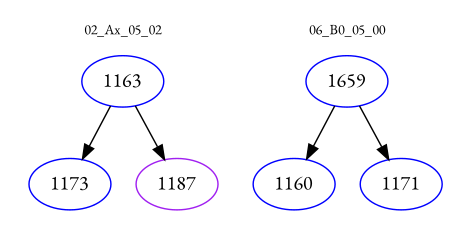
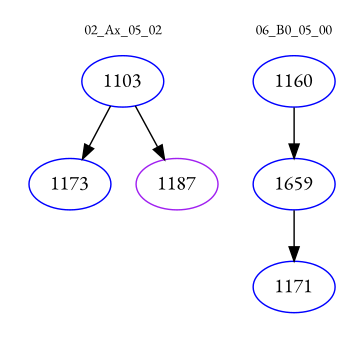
node "1163": label "1163" -> "1103"
edge "1659" -> "1160": reversed
